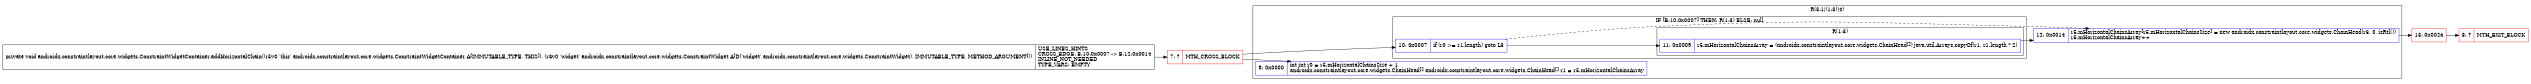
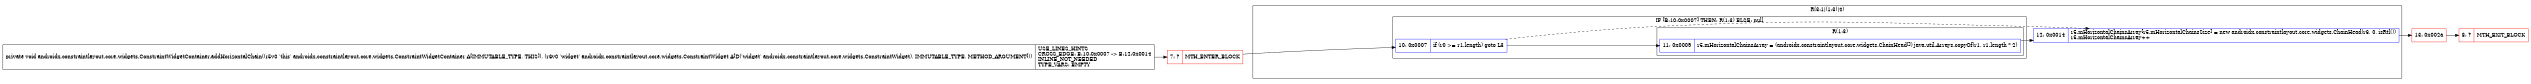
node "7: ?": text "MTH_CROSS_BLOCK" -> "MTH_ENTER_BLOCK"
node "9: 0x0000": removed
